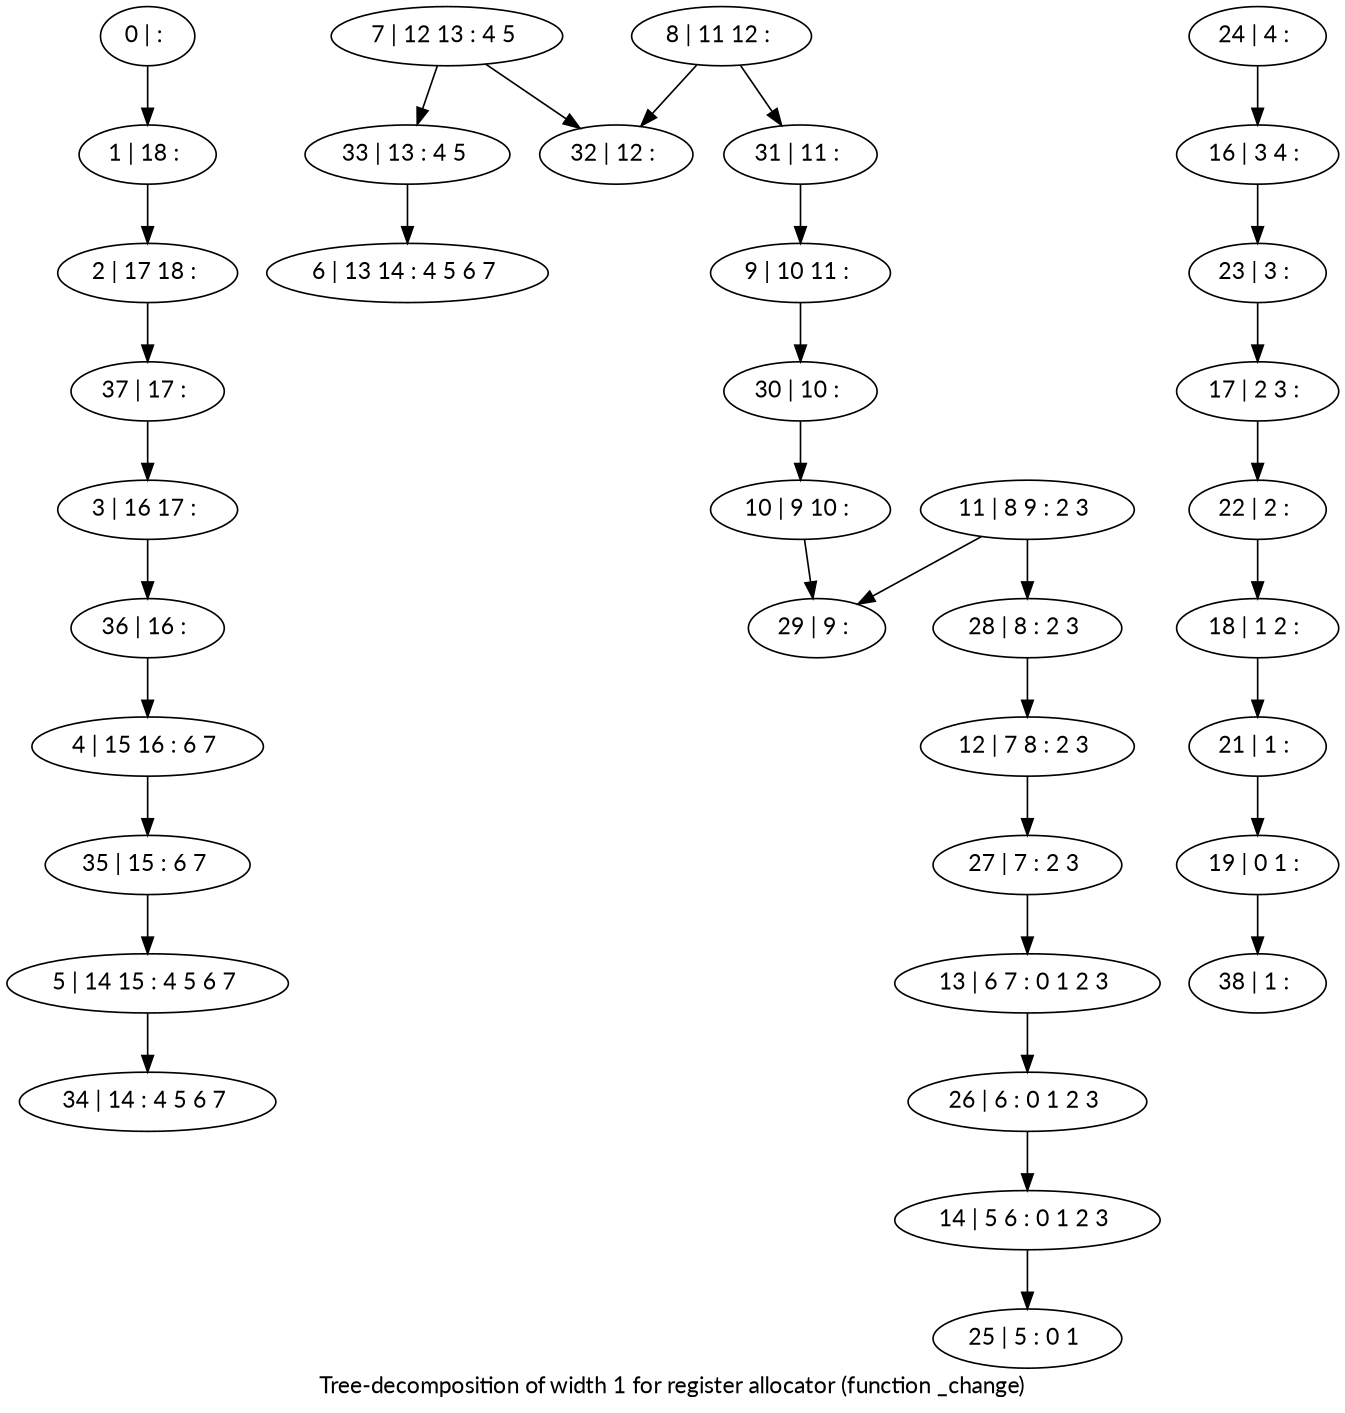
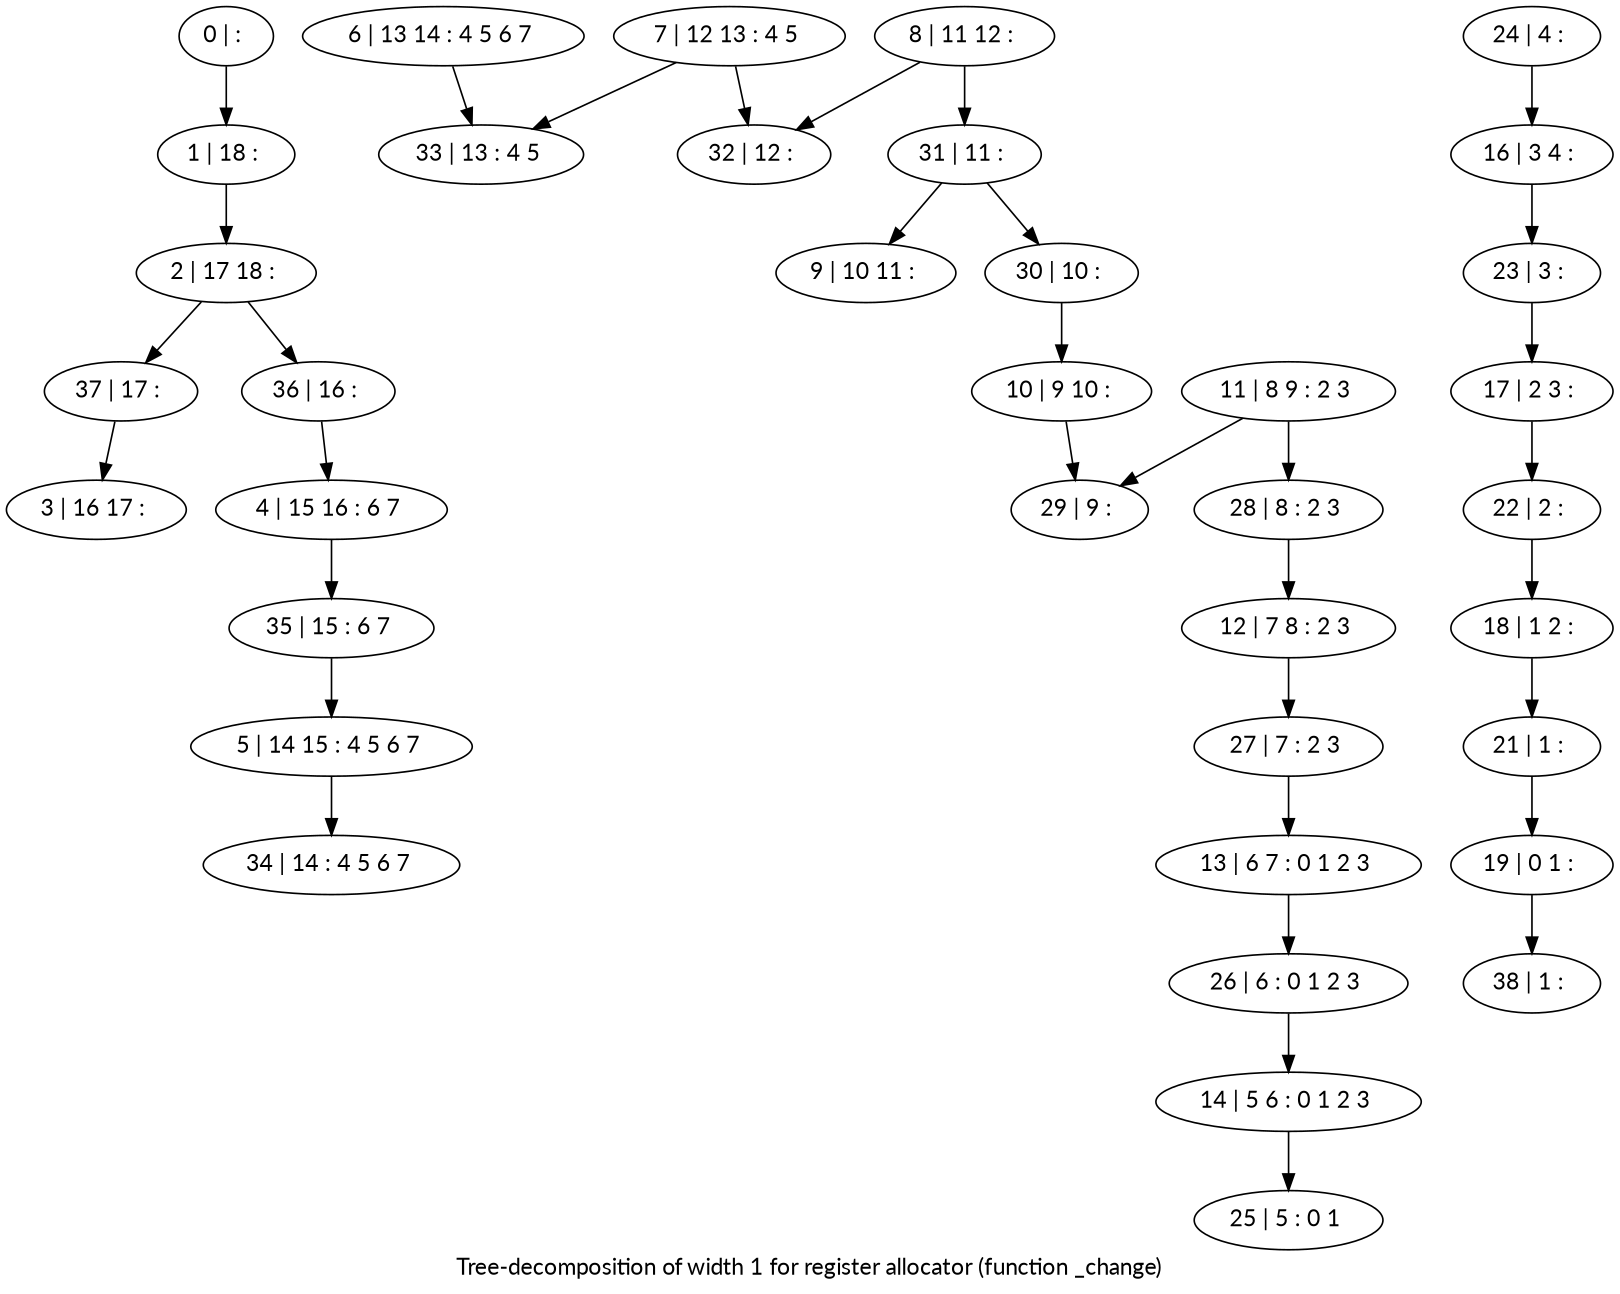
edge "33 | 13 : 4 5" -> "6 | 13 14 : 4 5 6 7": reversed
edge "9 | 10 11 :" -> "30 | 10 :": now "31 | 11 :" -> "30 | 10 :"
edge "3 | 16 17 :" -> "36 | 16 :": now "2 | 17 18 :" -> "36 | 16 :"
